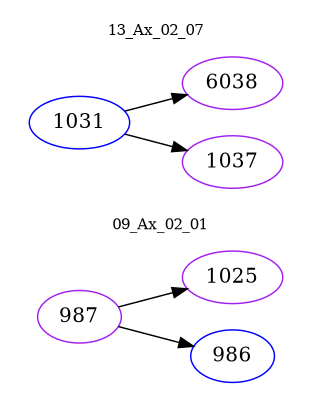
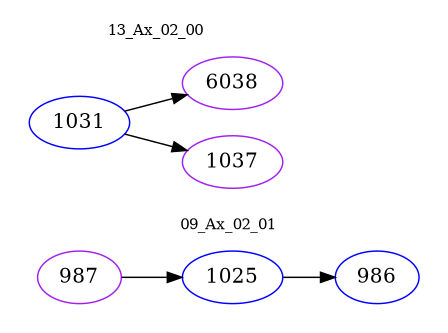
cluster "13_Ax_02_07": label "13_Ax_02_07" -> "13_Ax_02_00"
node "1025": color purple -> blue
edge "987" -> "986": now "1025" -> "986"
